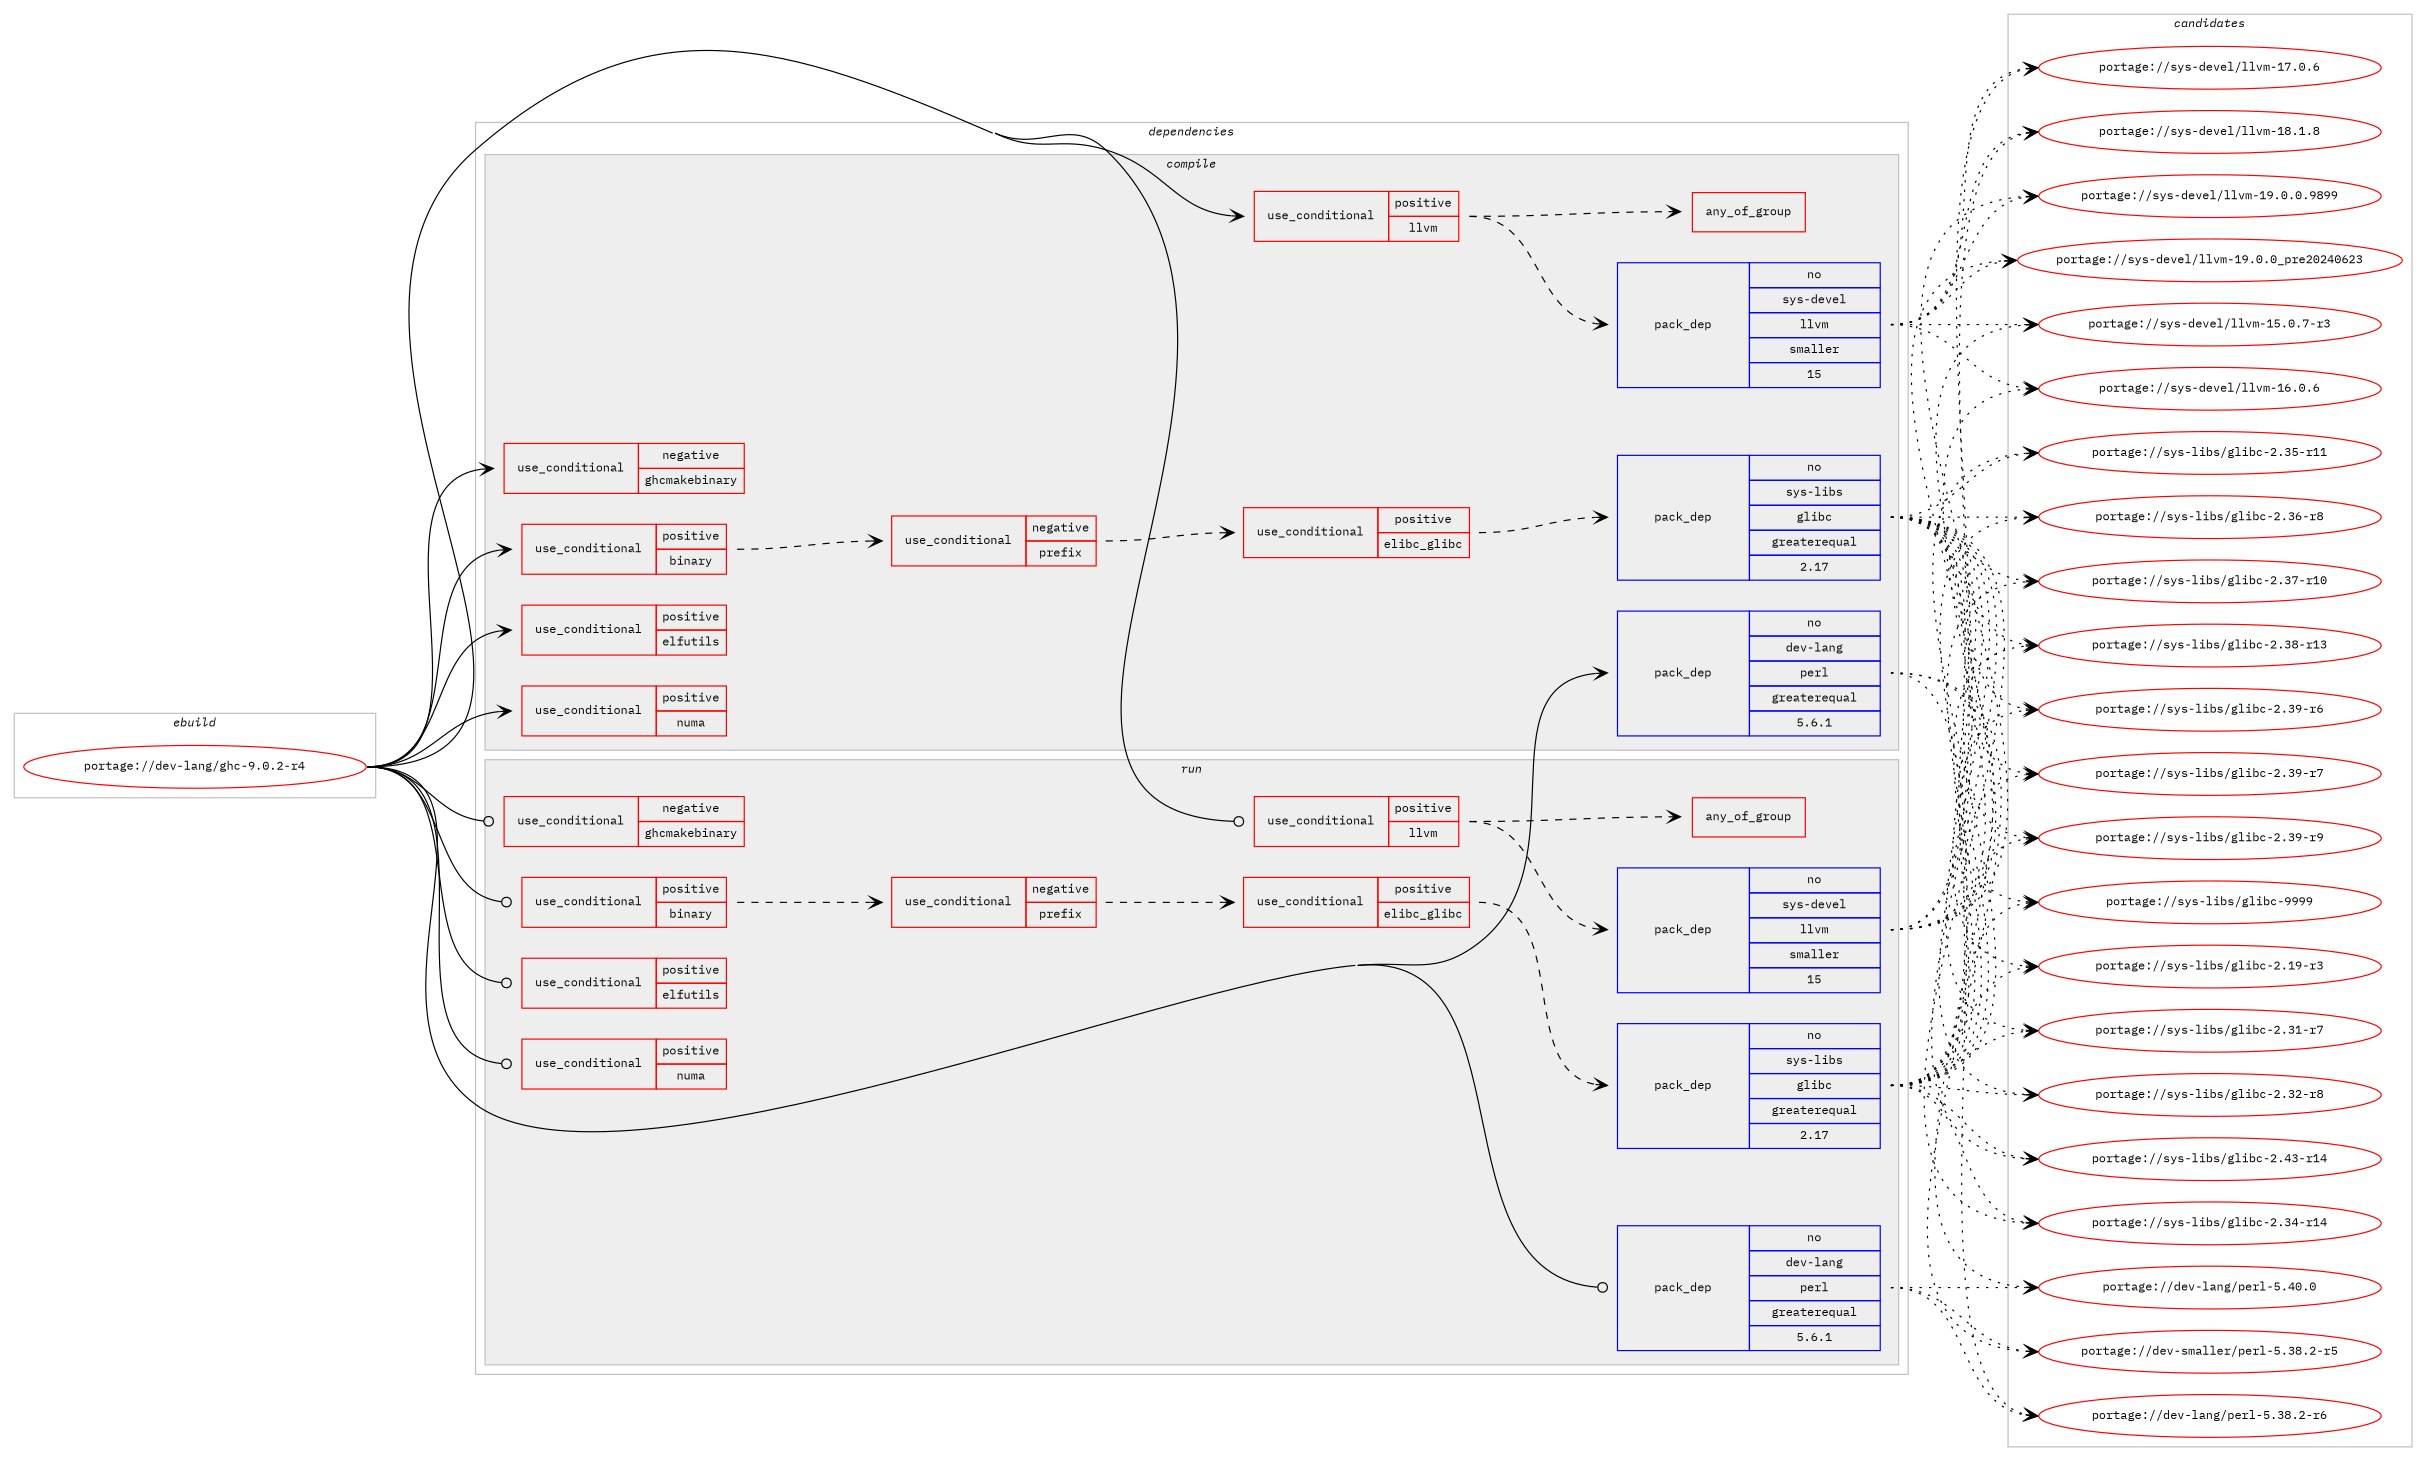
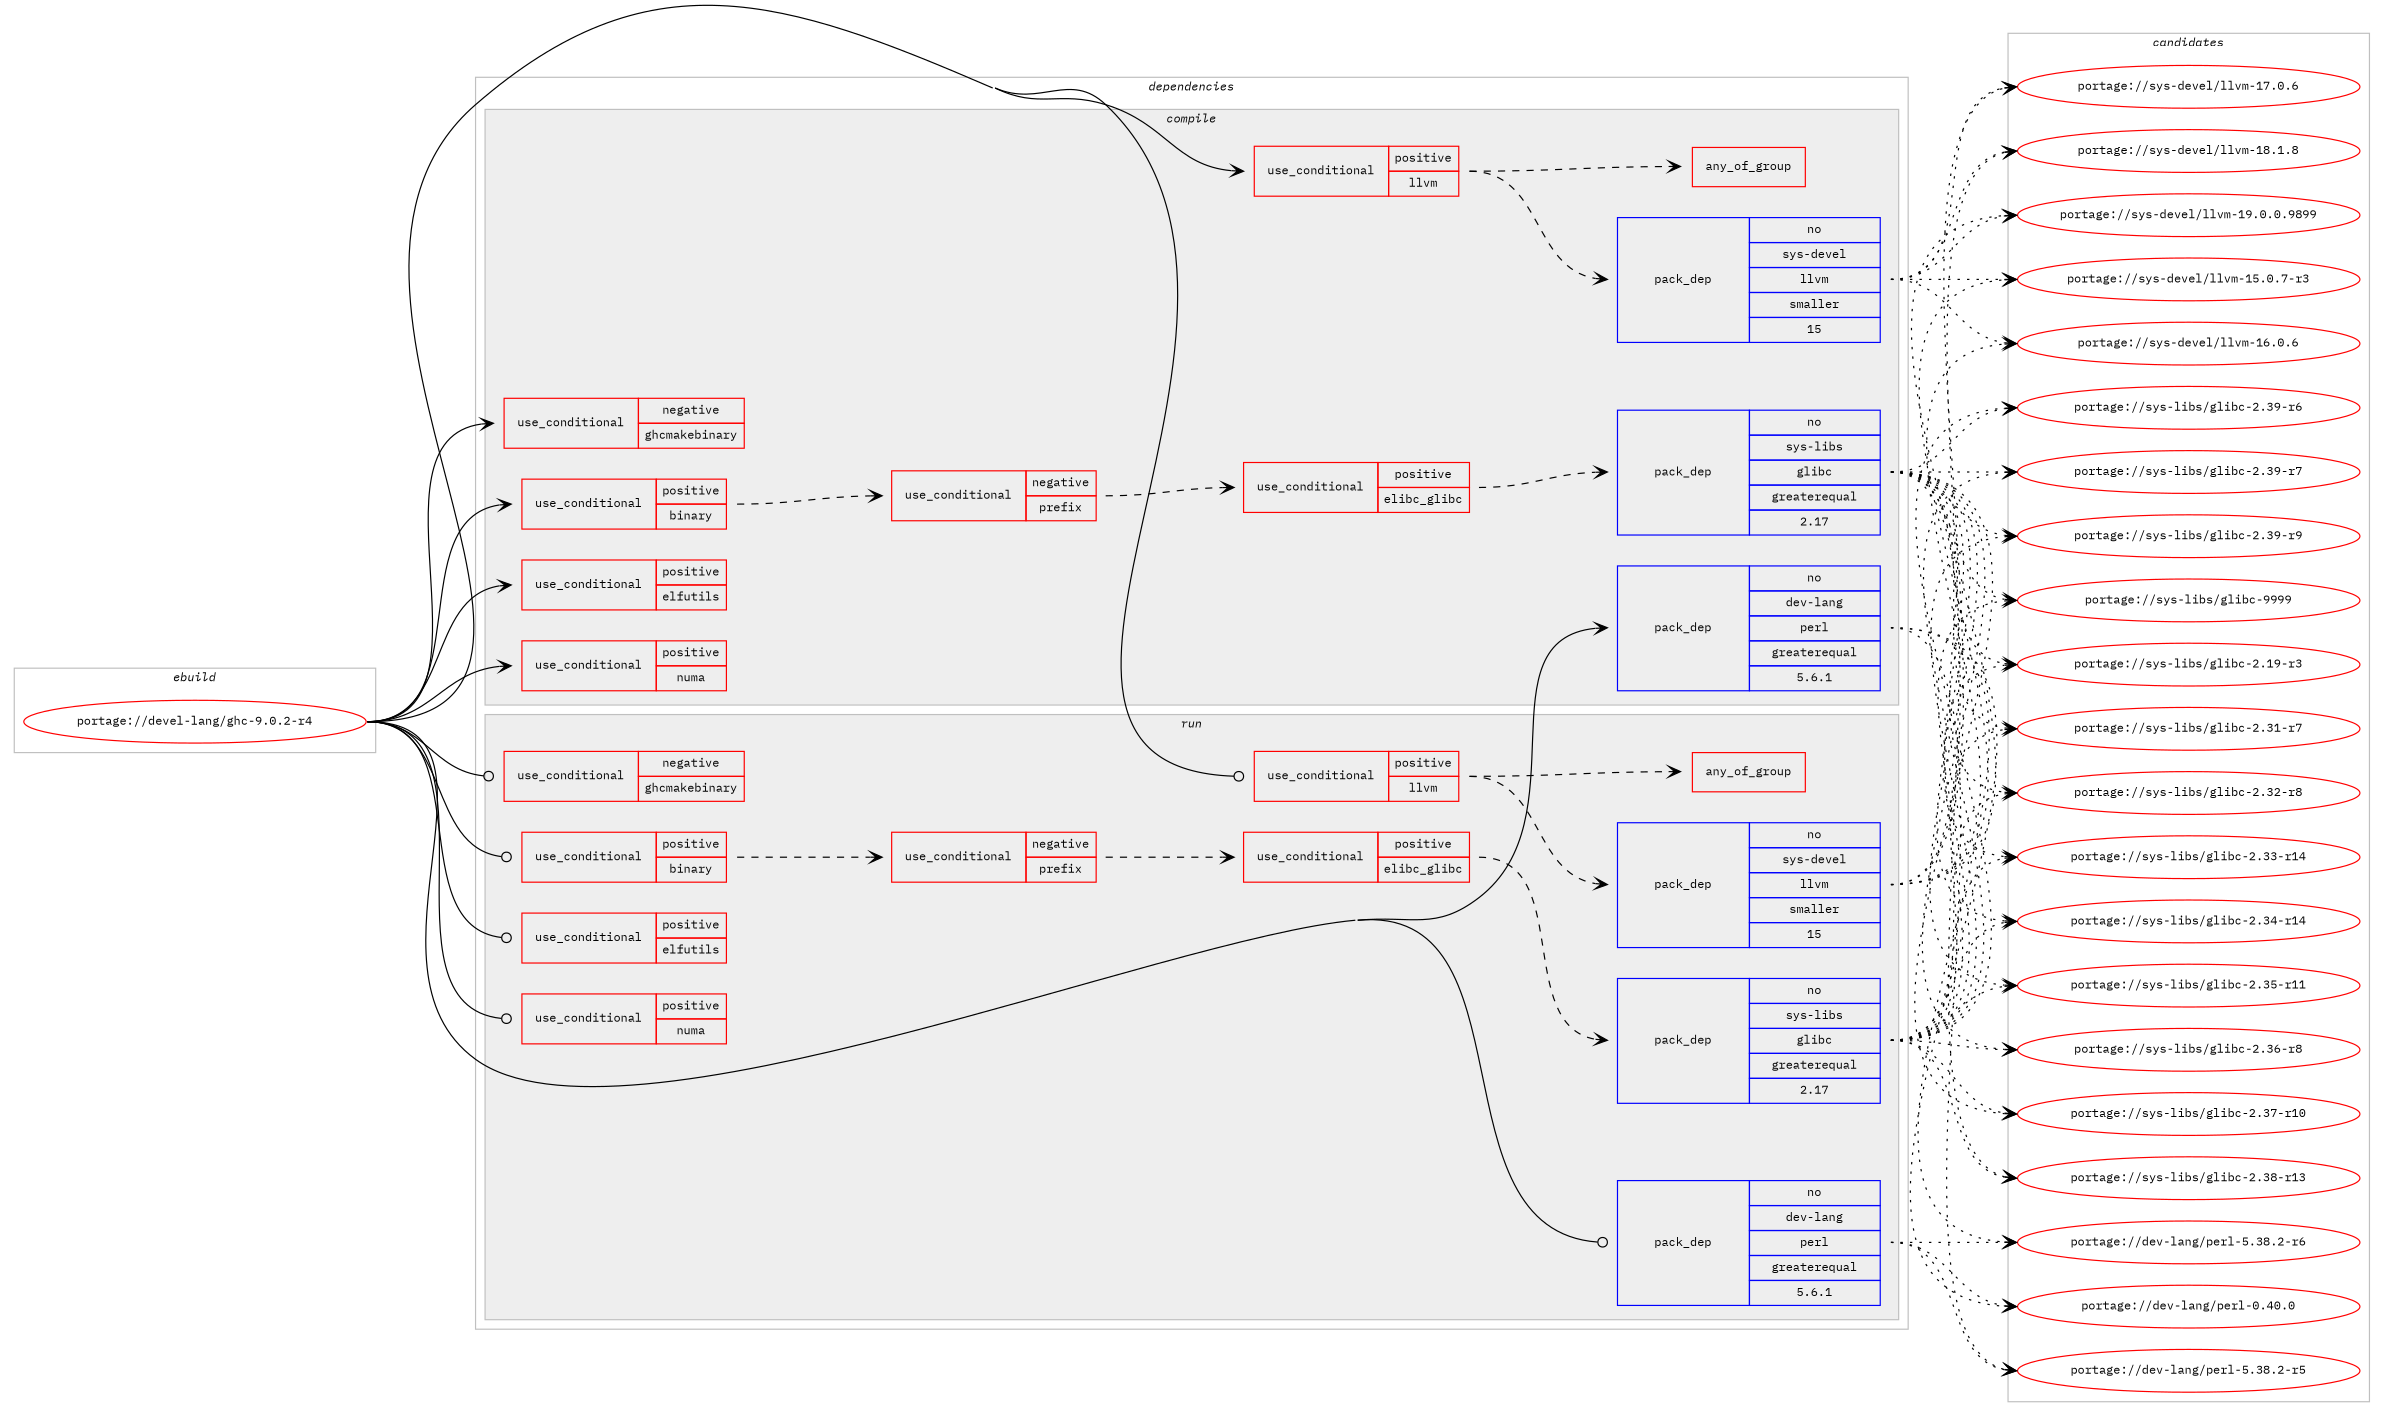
node "portage://sys-devel/llvm-19.0.0_pre20240623": removed
node "portage://dev-lang/ghc-9.0.2-r4": label "portage://dev-lang/ghc-9.0.2-r4" -> "portage://devel-lang/ghc-9.0.2-r4"
node "portage://sys-libs/glibc-2.43-r14": label "portage://sys-libs/glibc-2.43-r14" -> "portage://sys-libs/glibc-2.33-r14"
node "portage://dev-lang/perl-5.40.0": label "portage://dev-lang/perl-5.40.0" -> "portage://dev-lang/perl-0.40.0"
node "portage://dev-smaller/perl-5.38.2-r5": label "portage://dev-smaller/perl-5.38.2-r5" -> "portage://dev-lang/perl-5.38.2-r5"
